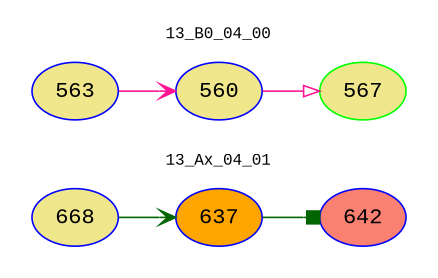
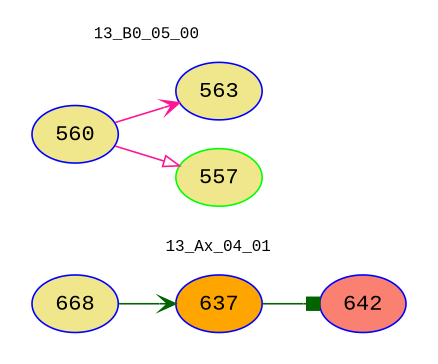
cluster "13_B0_04_00": label "13_B0_04_00" -> "13_B0_05_00"
edge "563" -> "560": reversed
node "567": label "567" -> "557"
